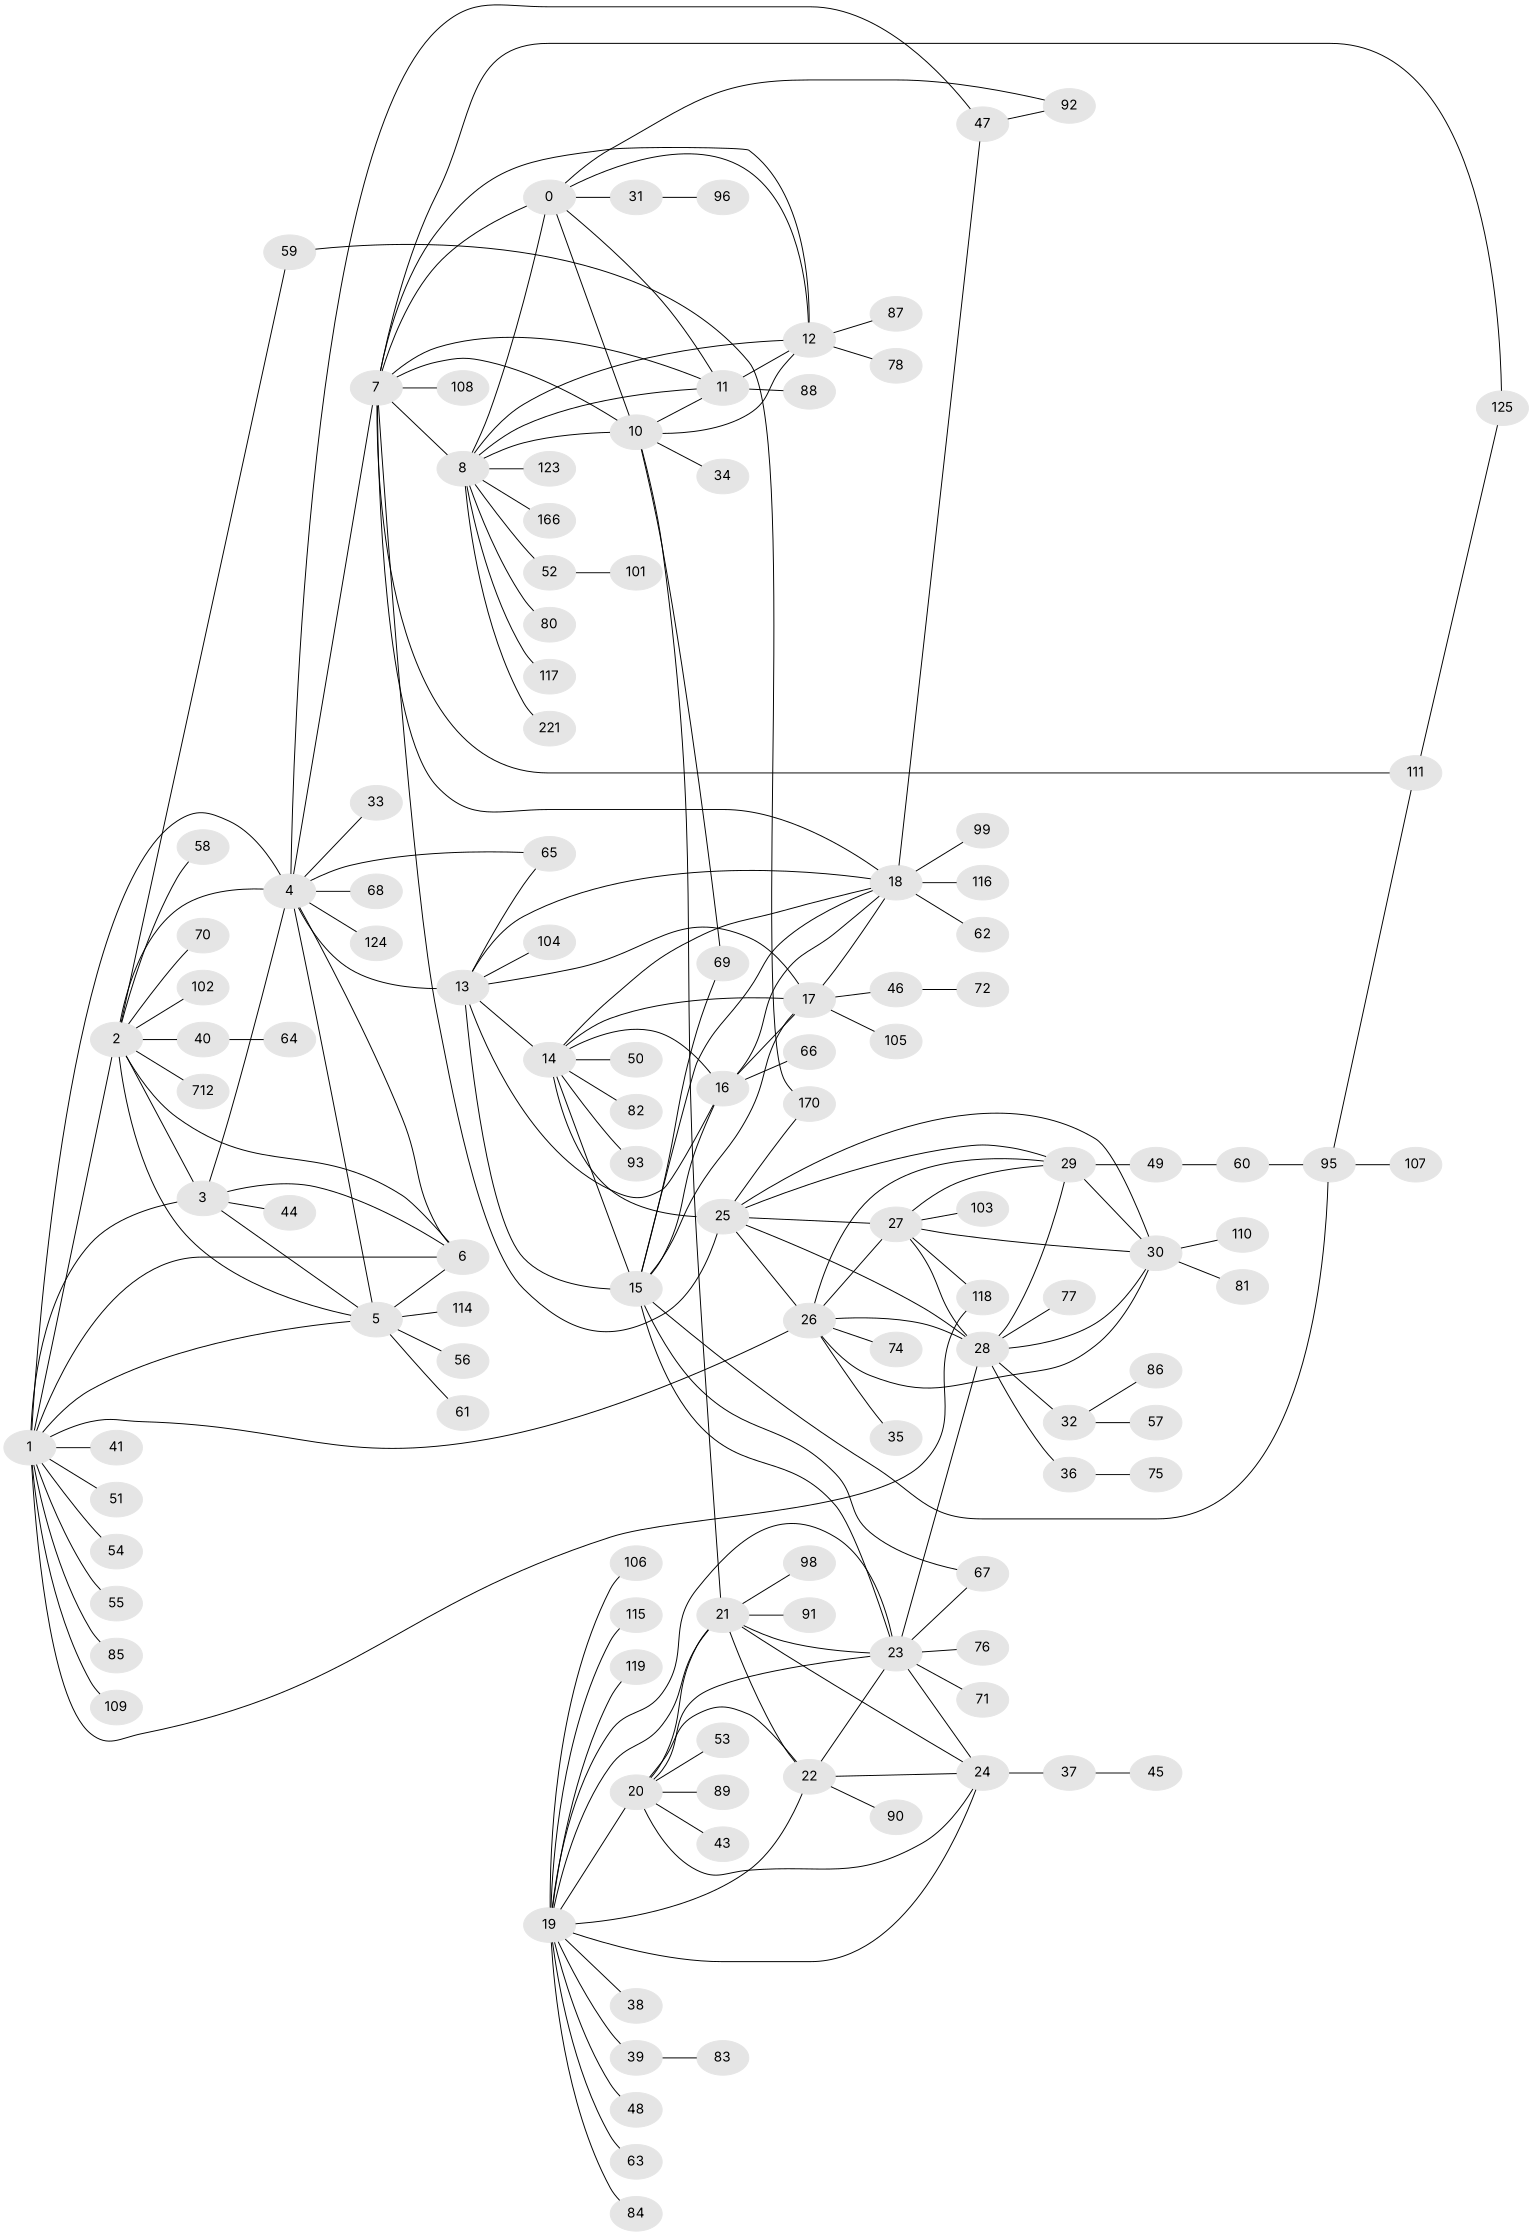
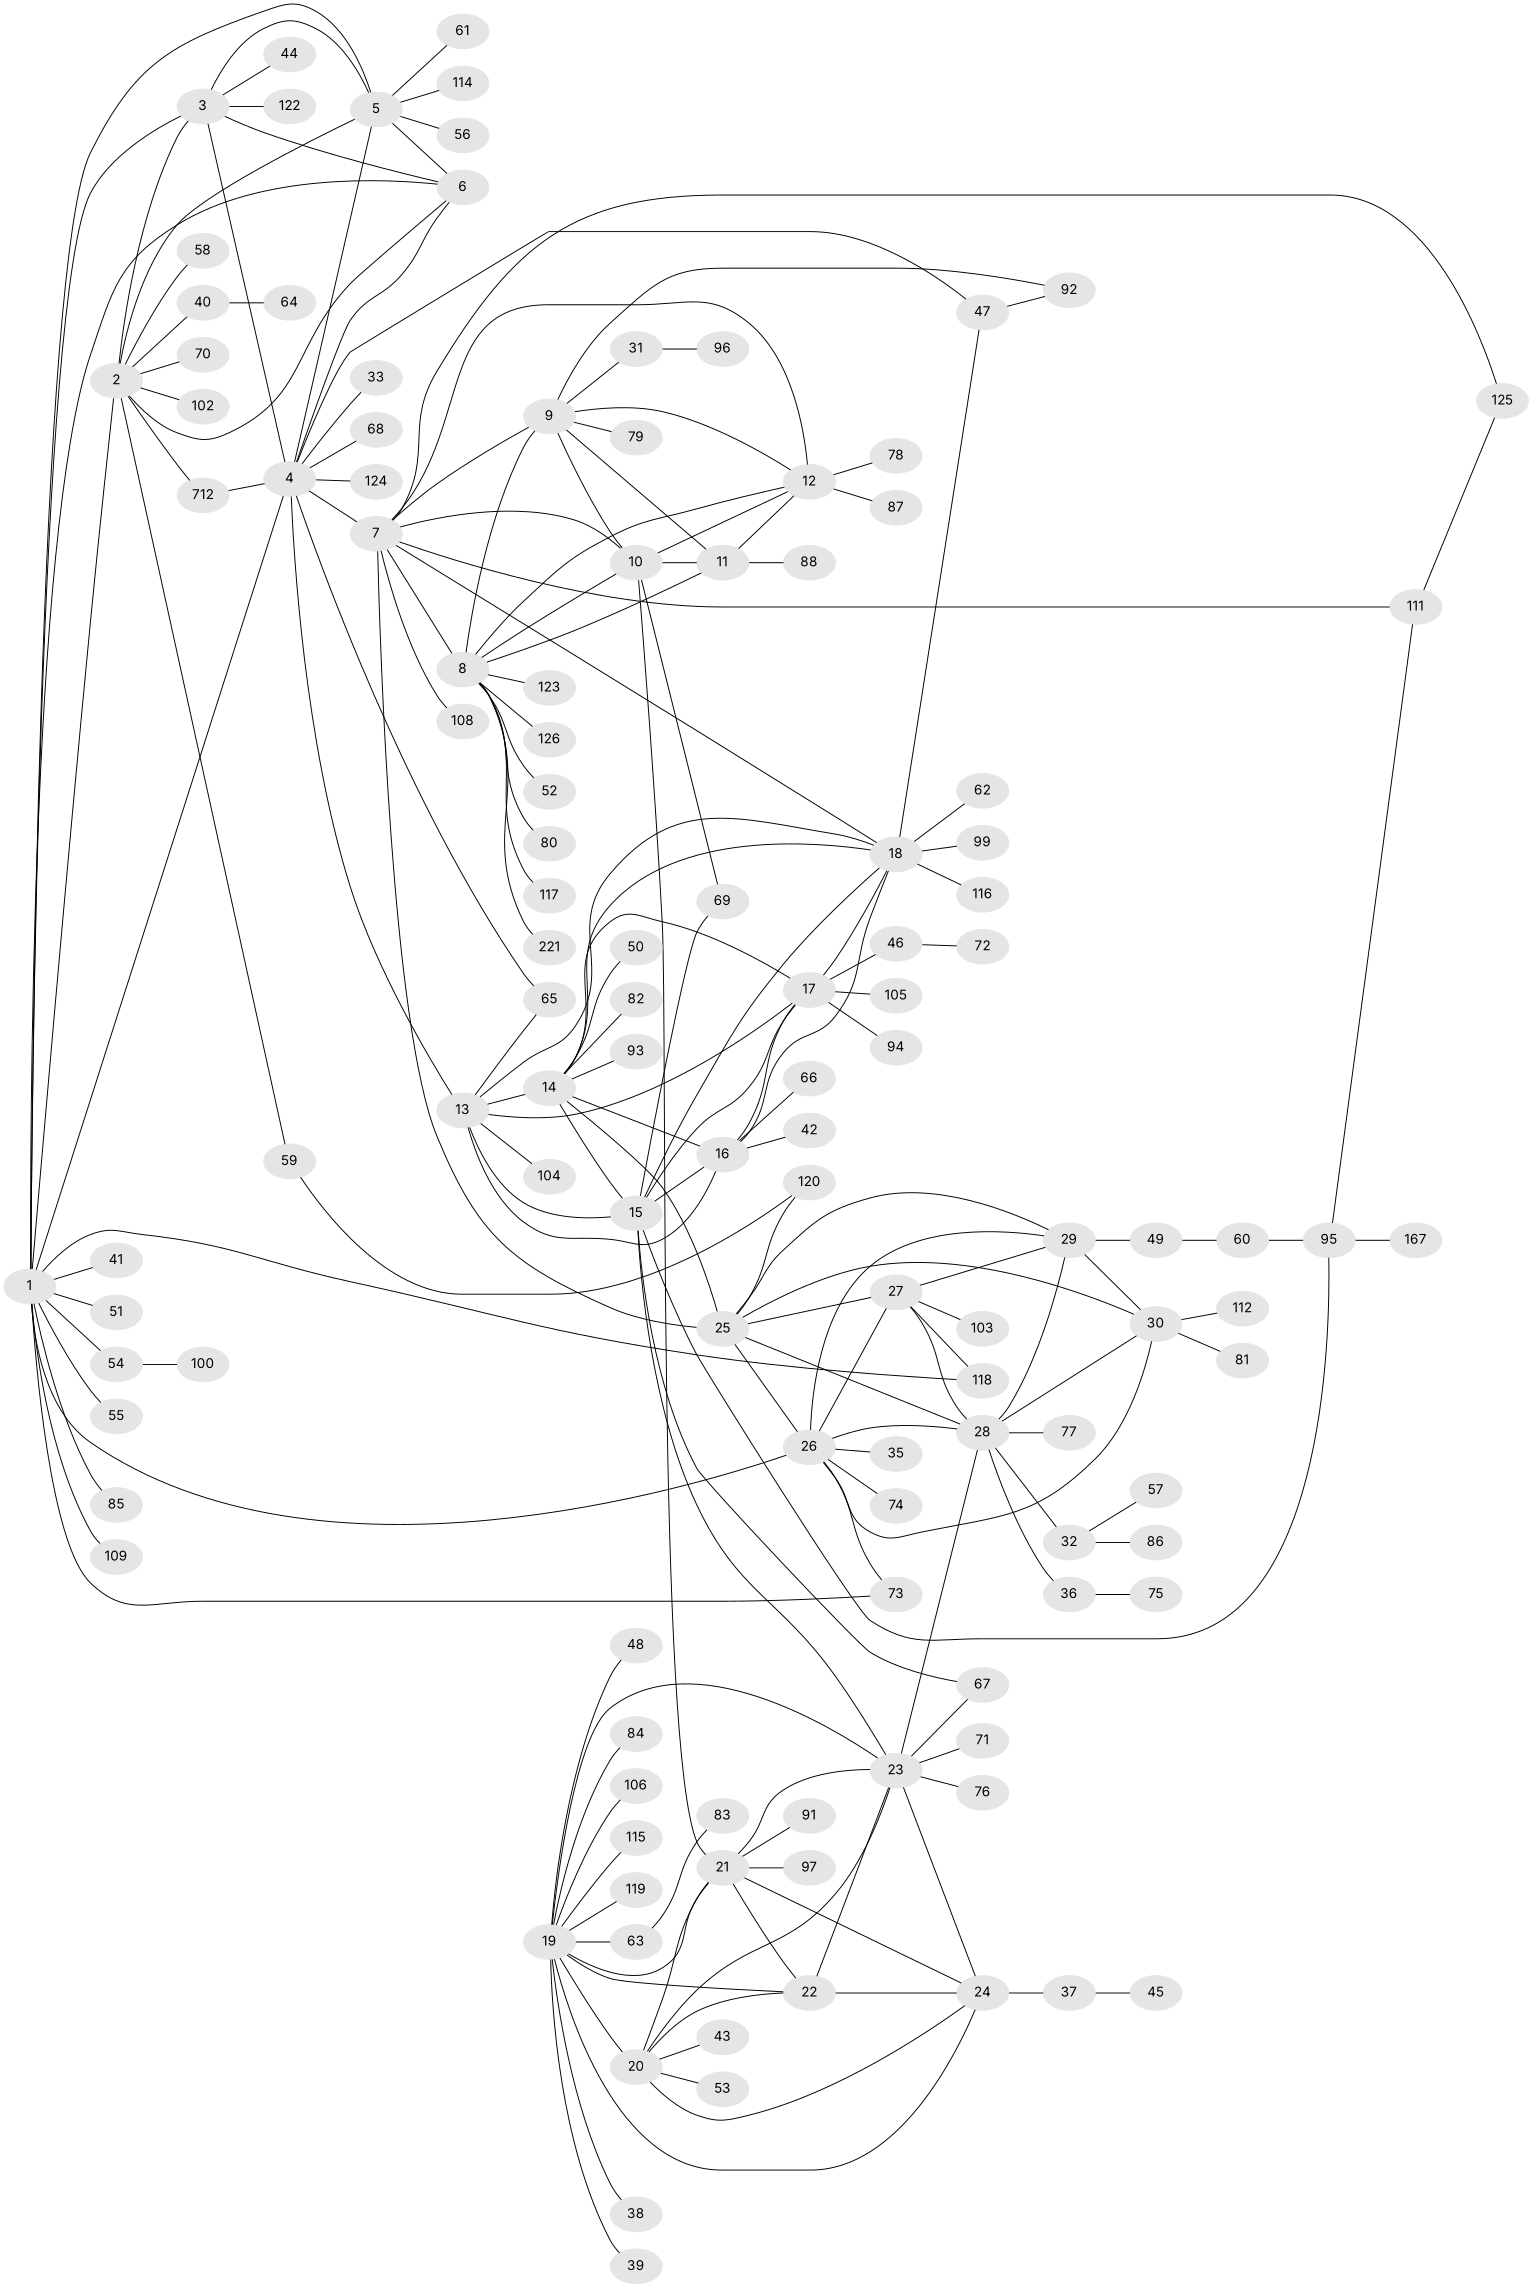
node "122": added
node "0": label "0" -> "9"
edge "7" -- "11": removed
node "79": added
node "34": removed
node "166": label "166" -> "126"
node "101": removed
edge "4" -- "2": now "4" -- "712"
node "94": added
node "170": label "170" -> "120"
node "42": added
node "107": label "107" -> "167"
node "110": label "110" -> "112"
edge "27" -- "30": removed
node "100": added
node "98": label "98" -> "97"
node "73": added
node "89": removed
node "90": removed
edge "39" -- "83": now "63" -- "83"
